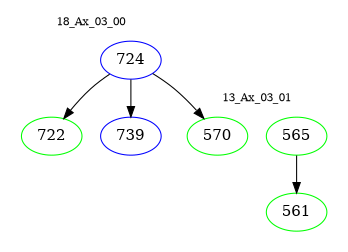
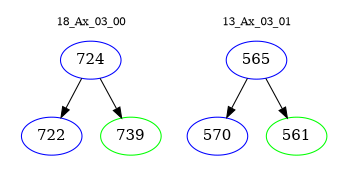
edge "724" -> "570": now "565" -> "570"
node "722": color green -> blue
node "739": color blue -> green
node "570": color green -> blue
node "565": color green -> blue
